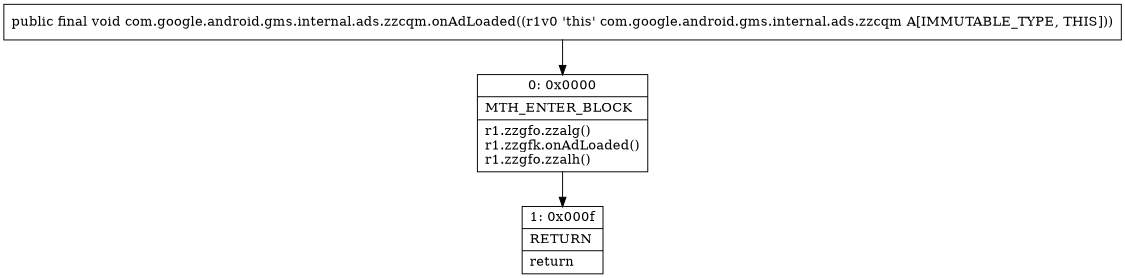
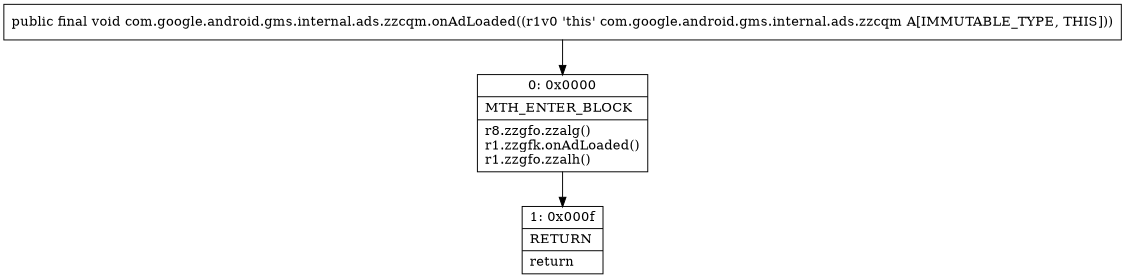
node "0: 0x0000": text "r1.zzgfo.zzalg()" -> "r8.zzgfo.zzalg()"
